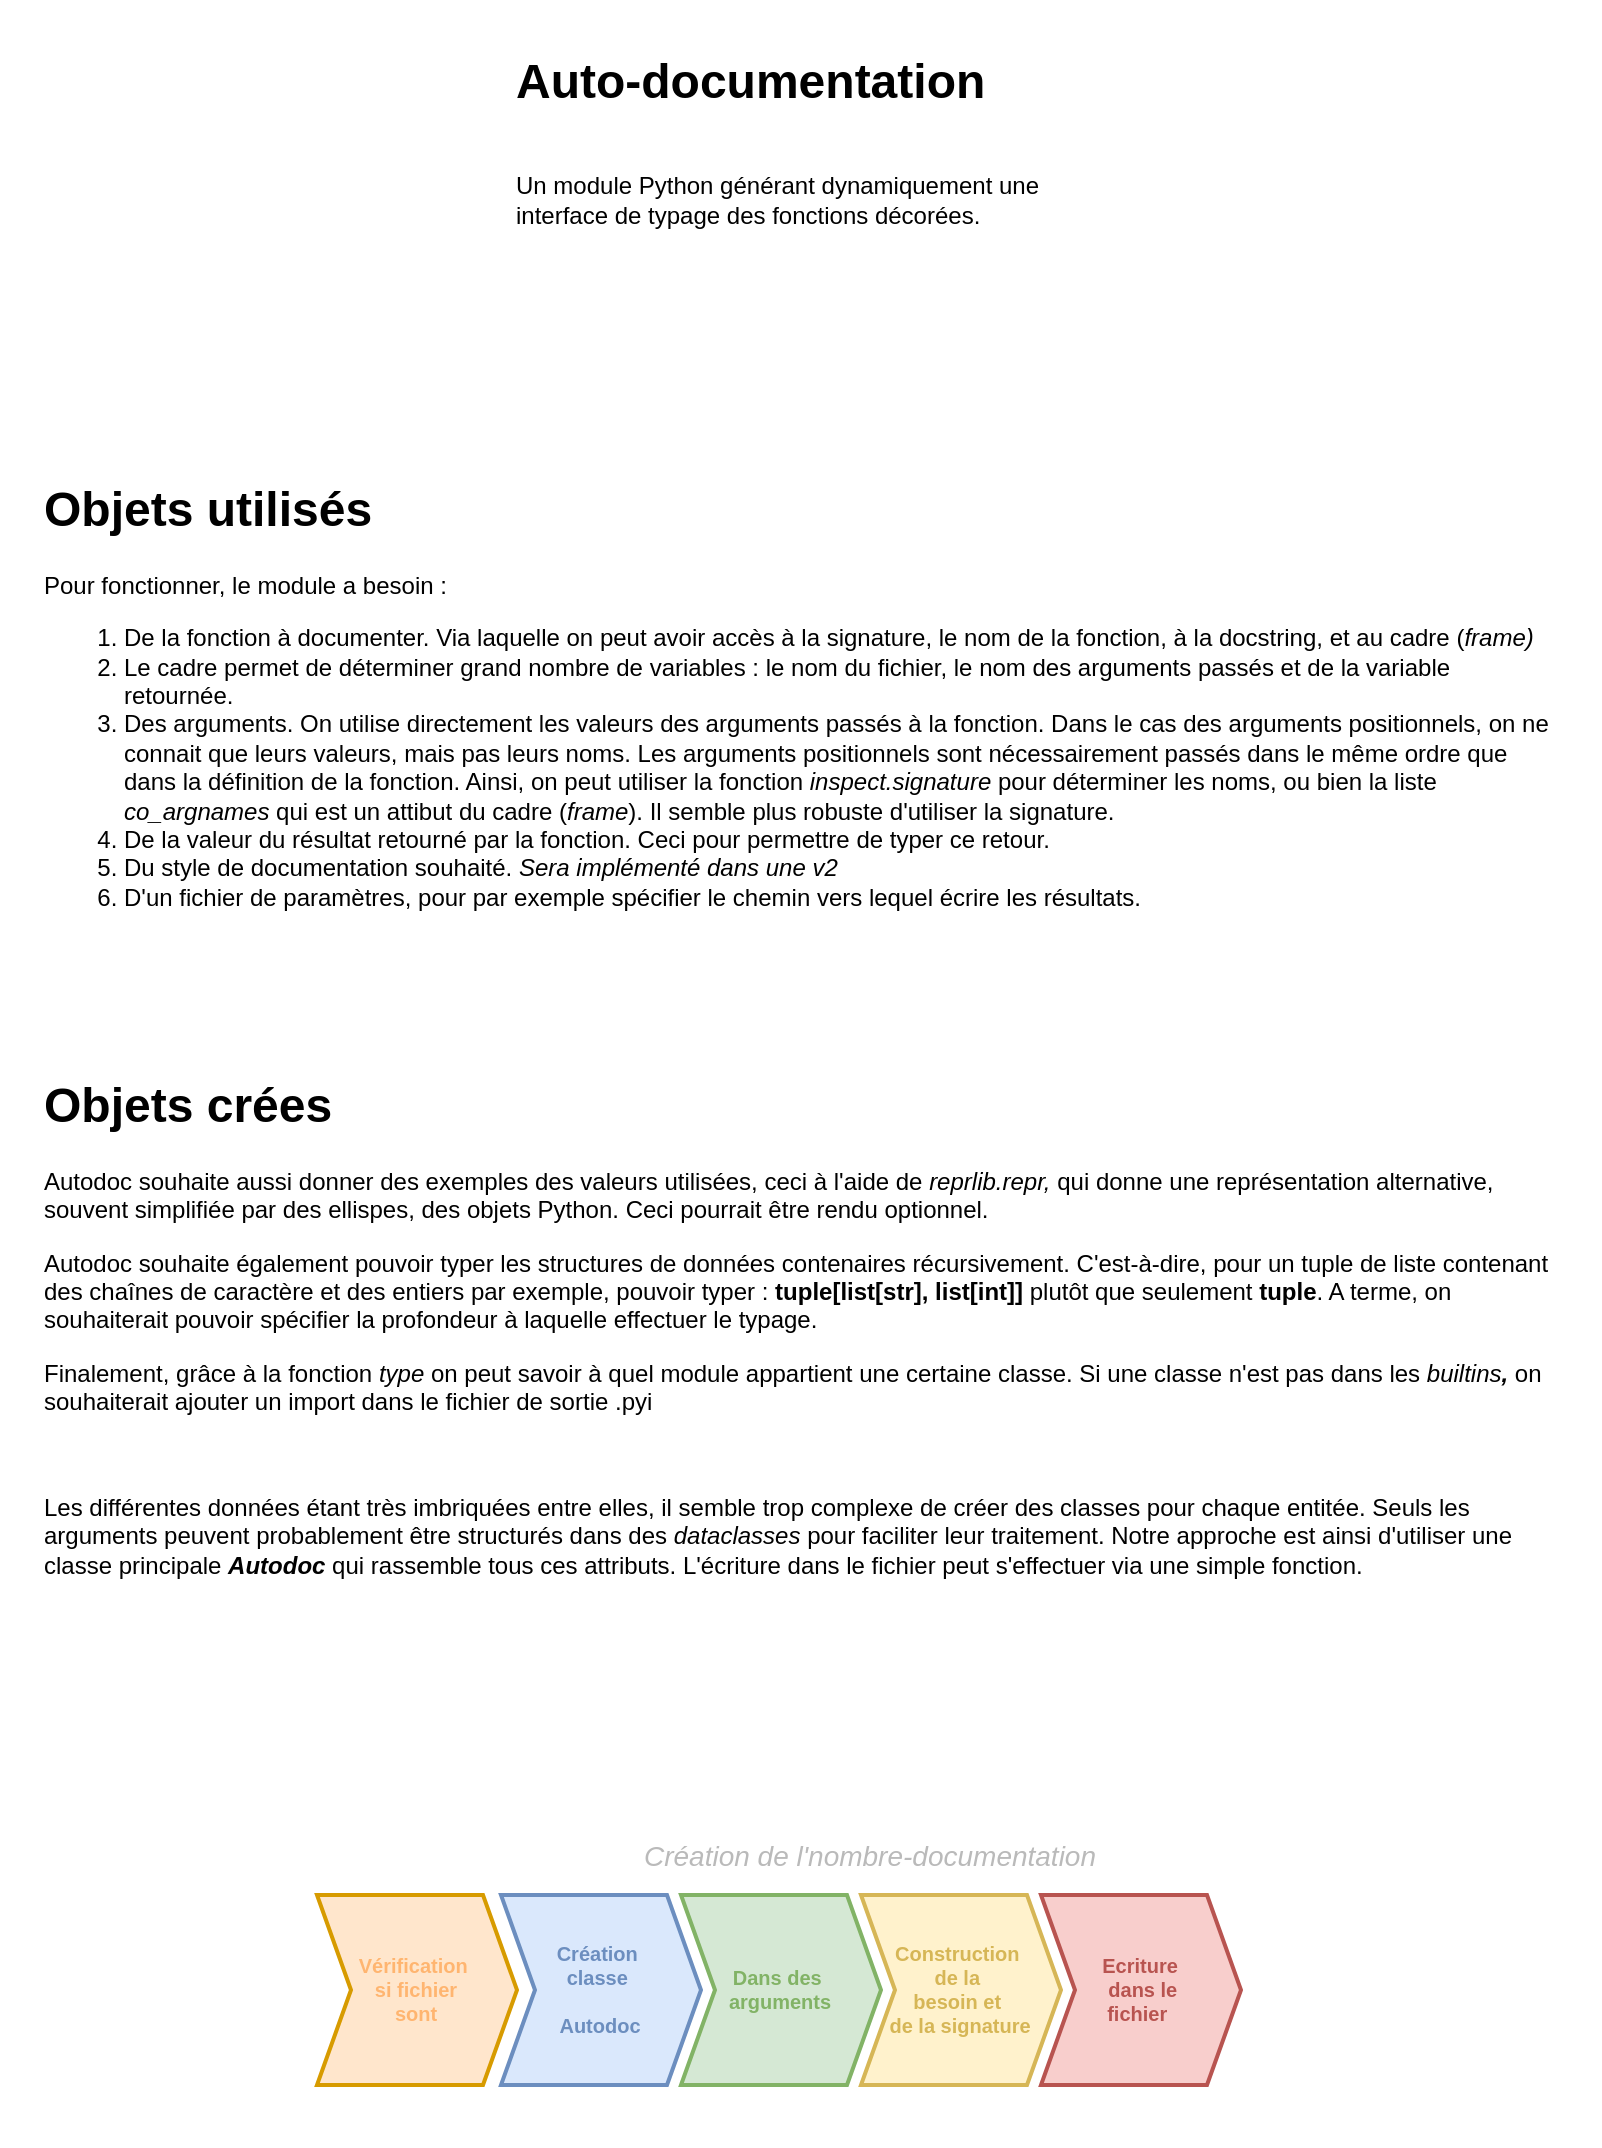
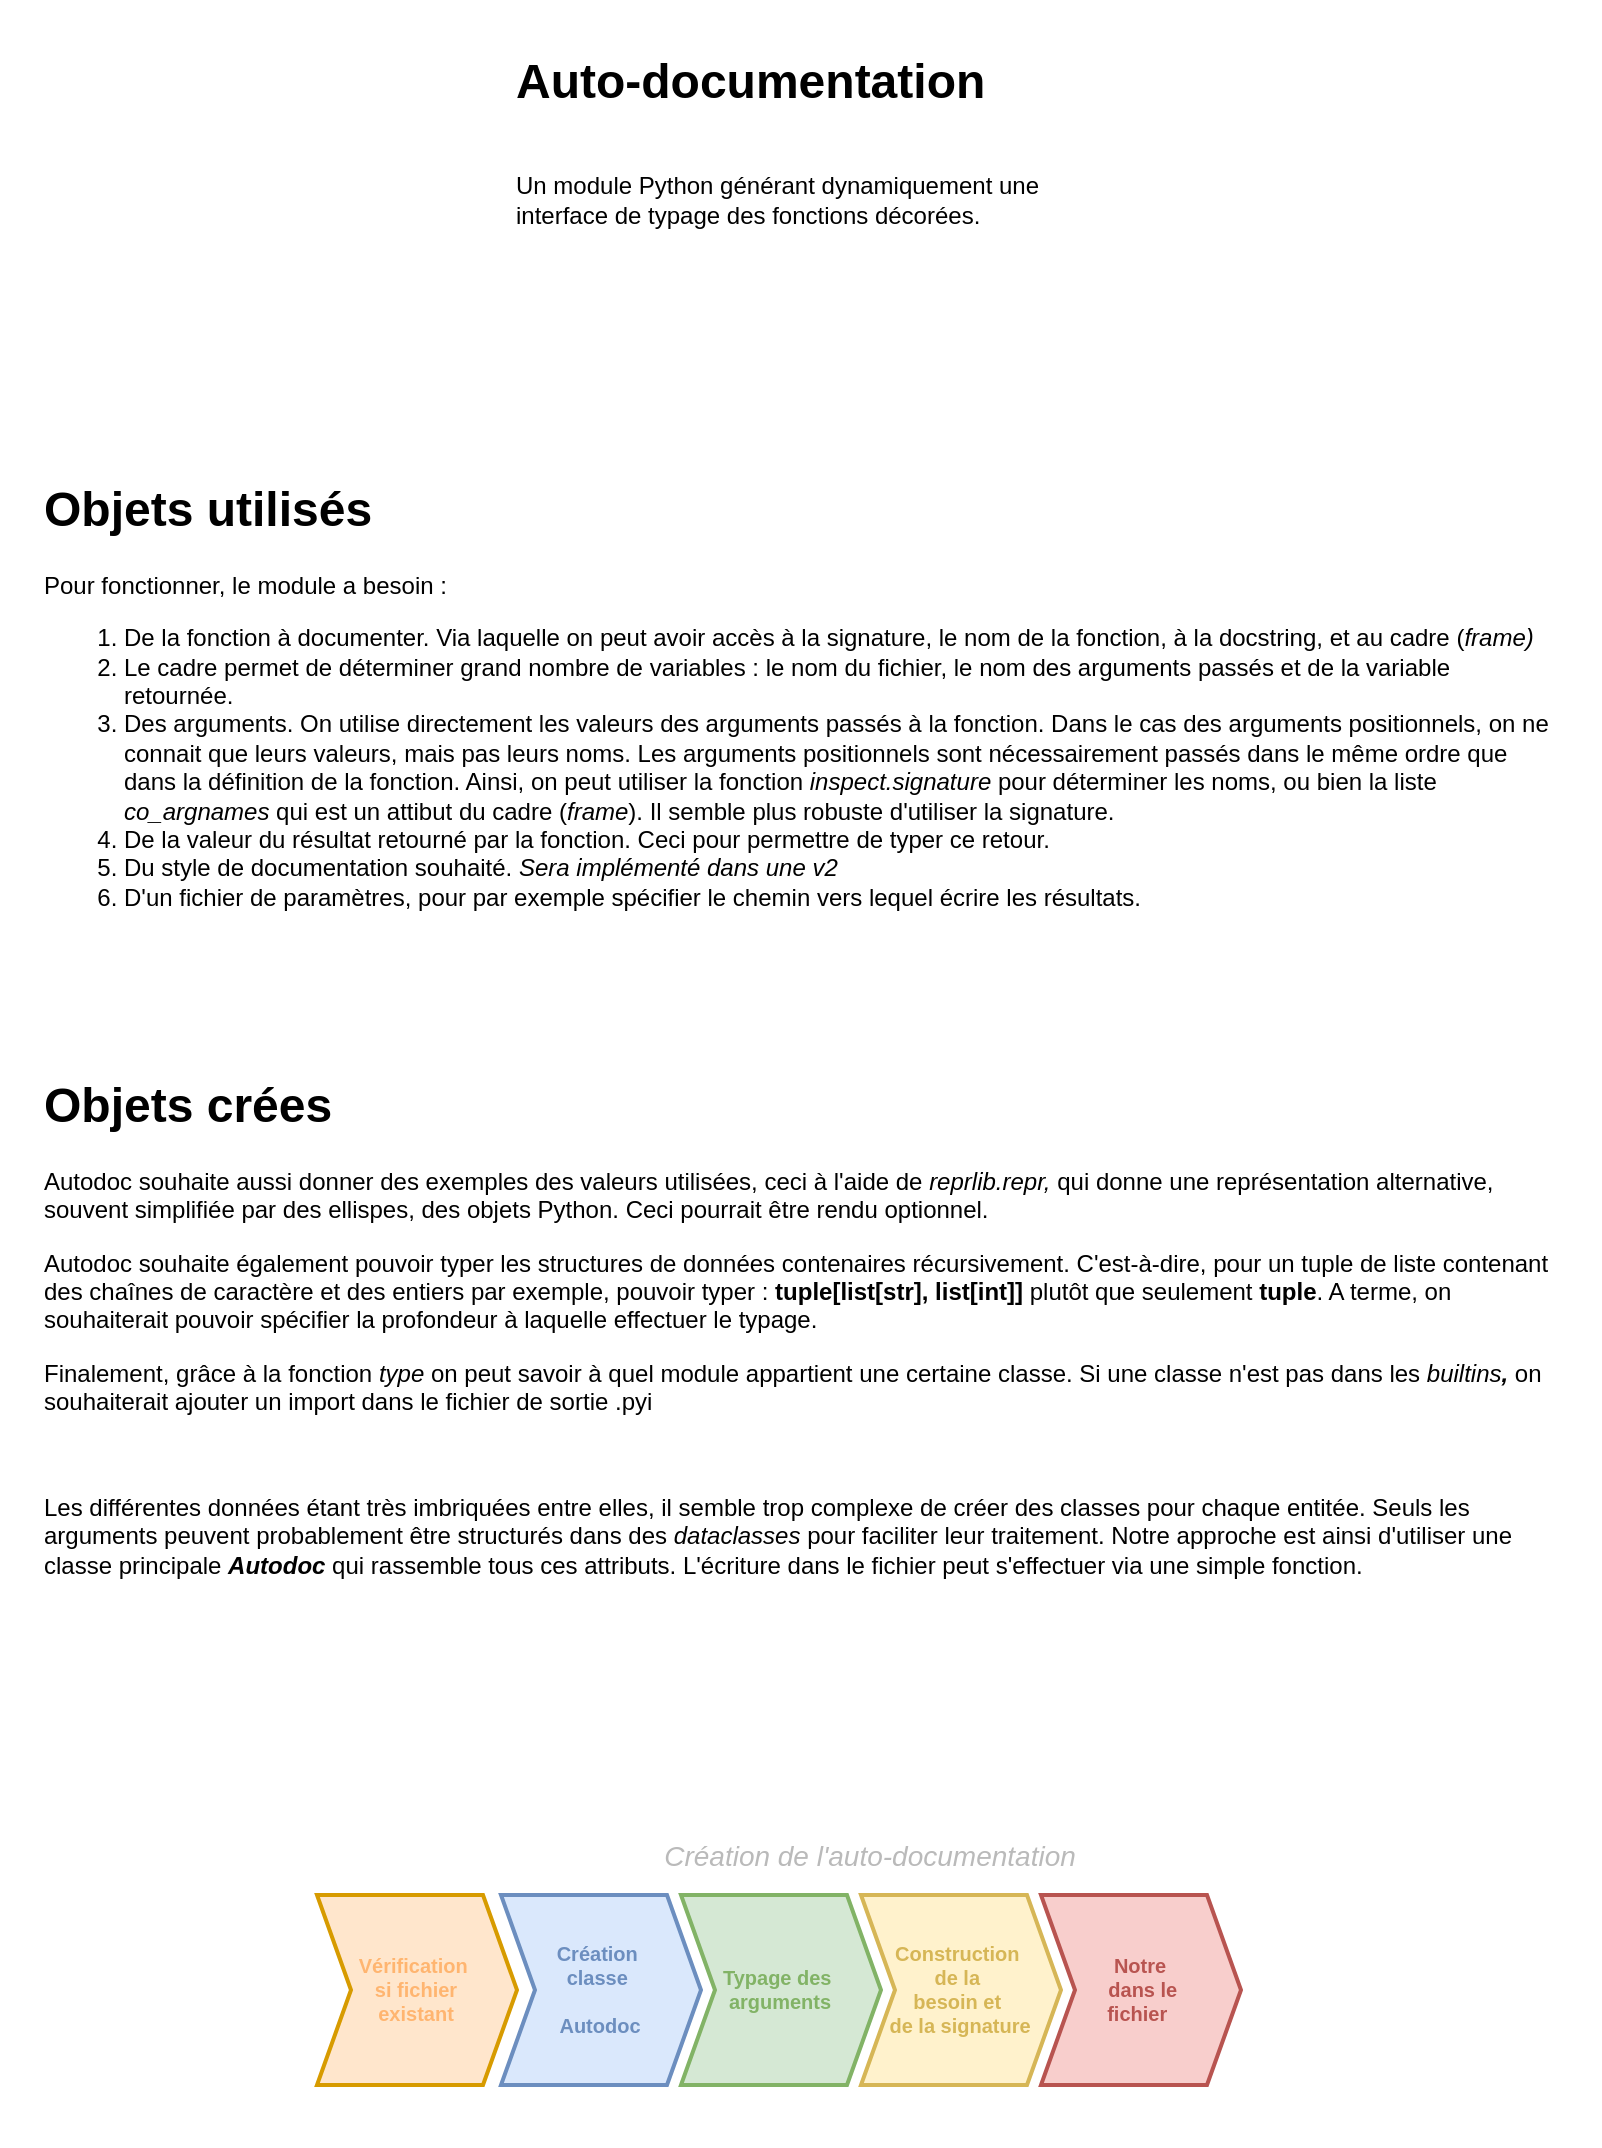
node "Création de l'nombre-documentation": label "Création de l'nombre-documentation" -> "Création de l'auto-documentation"
node "Vérification si fichier sont": label "Vérification si fichier sont" -> "Vérification si fichier existant"
node "Ecriture dans le fichier": label "Ecriture dans le fichier" -> "Notre dans le fichier"
node "Dans des arguments": label "Dans des arguments" -> "Typage des arguments"
